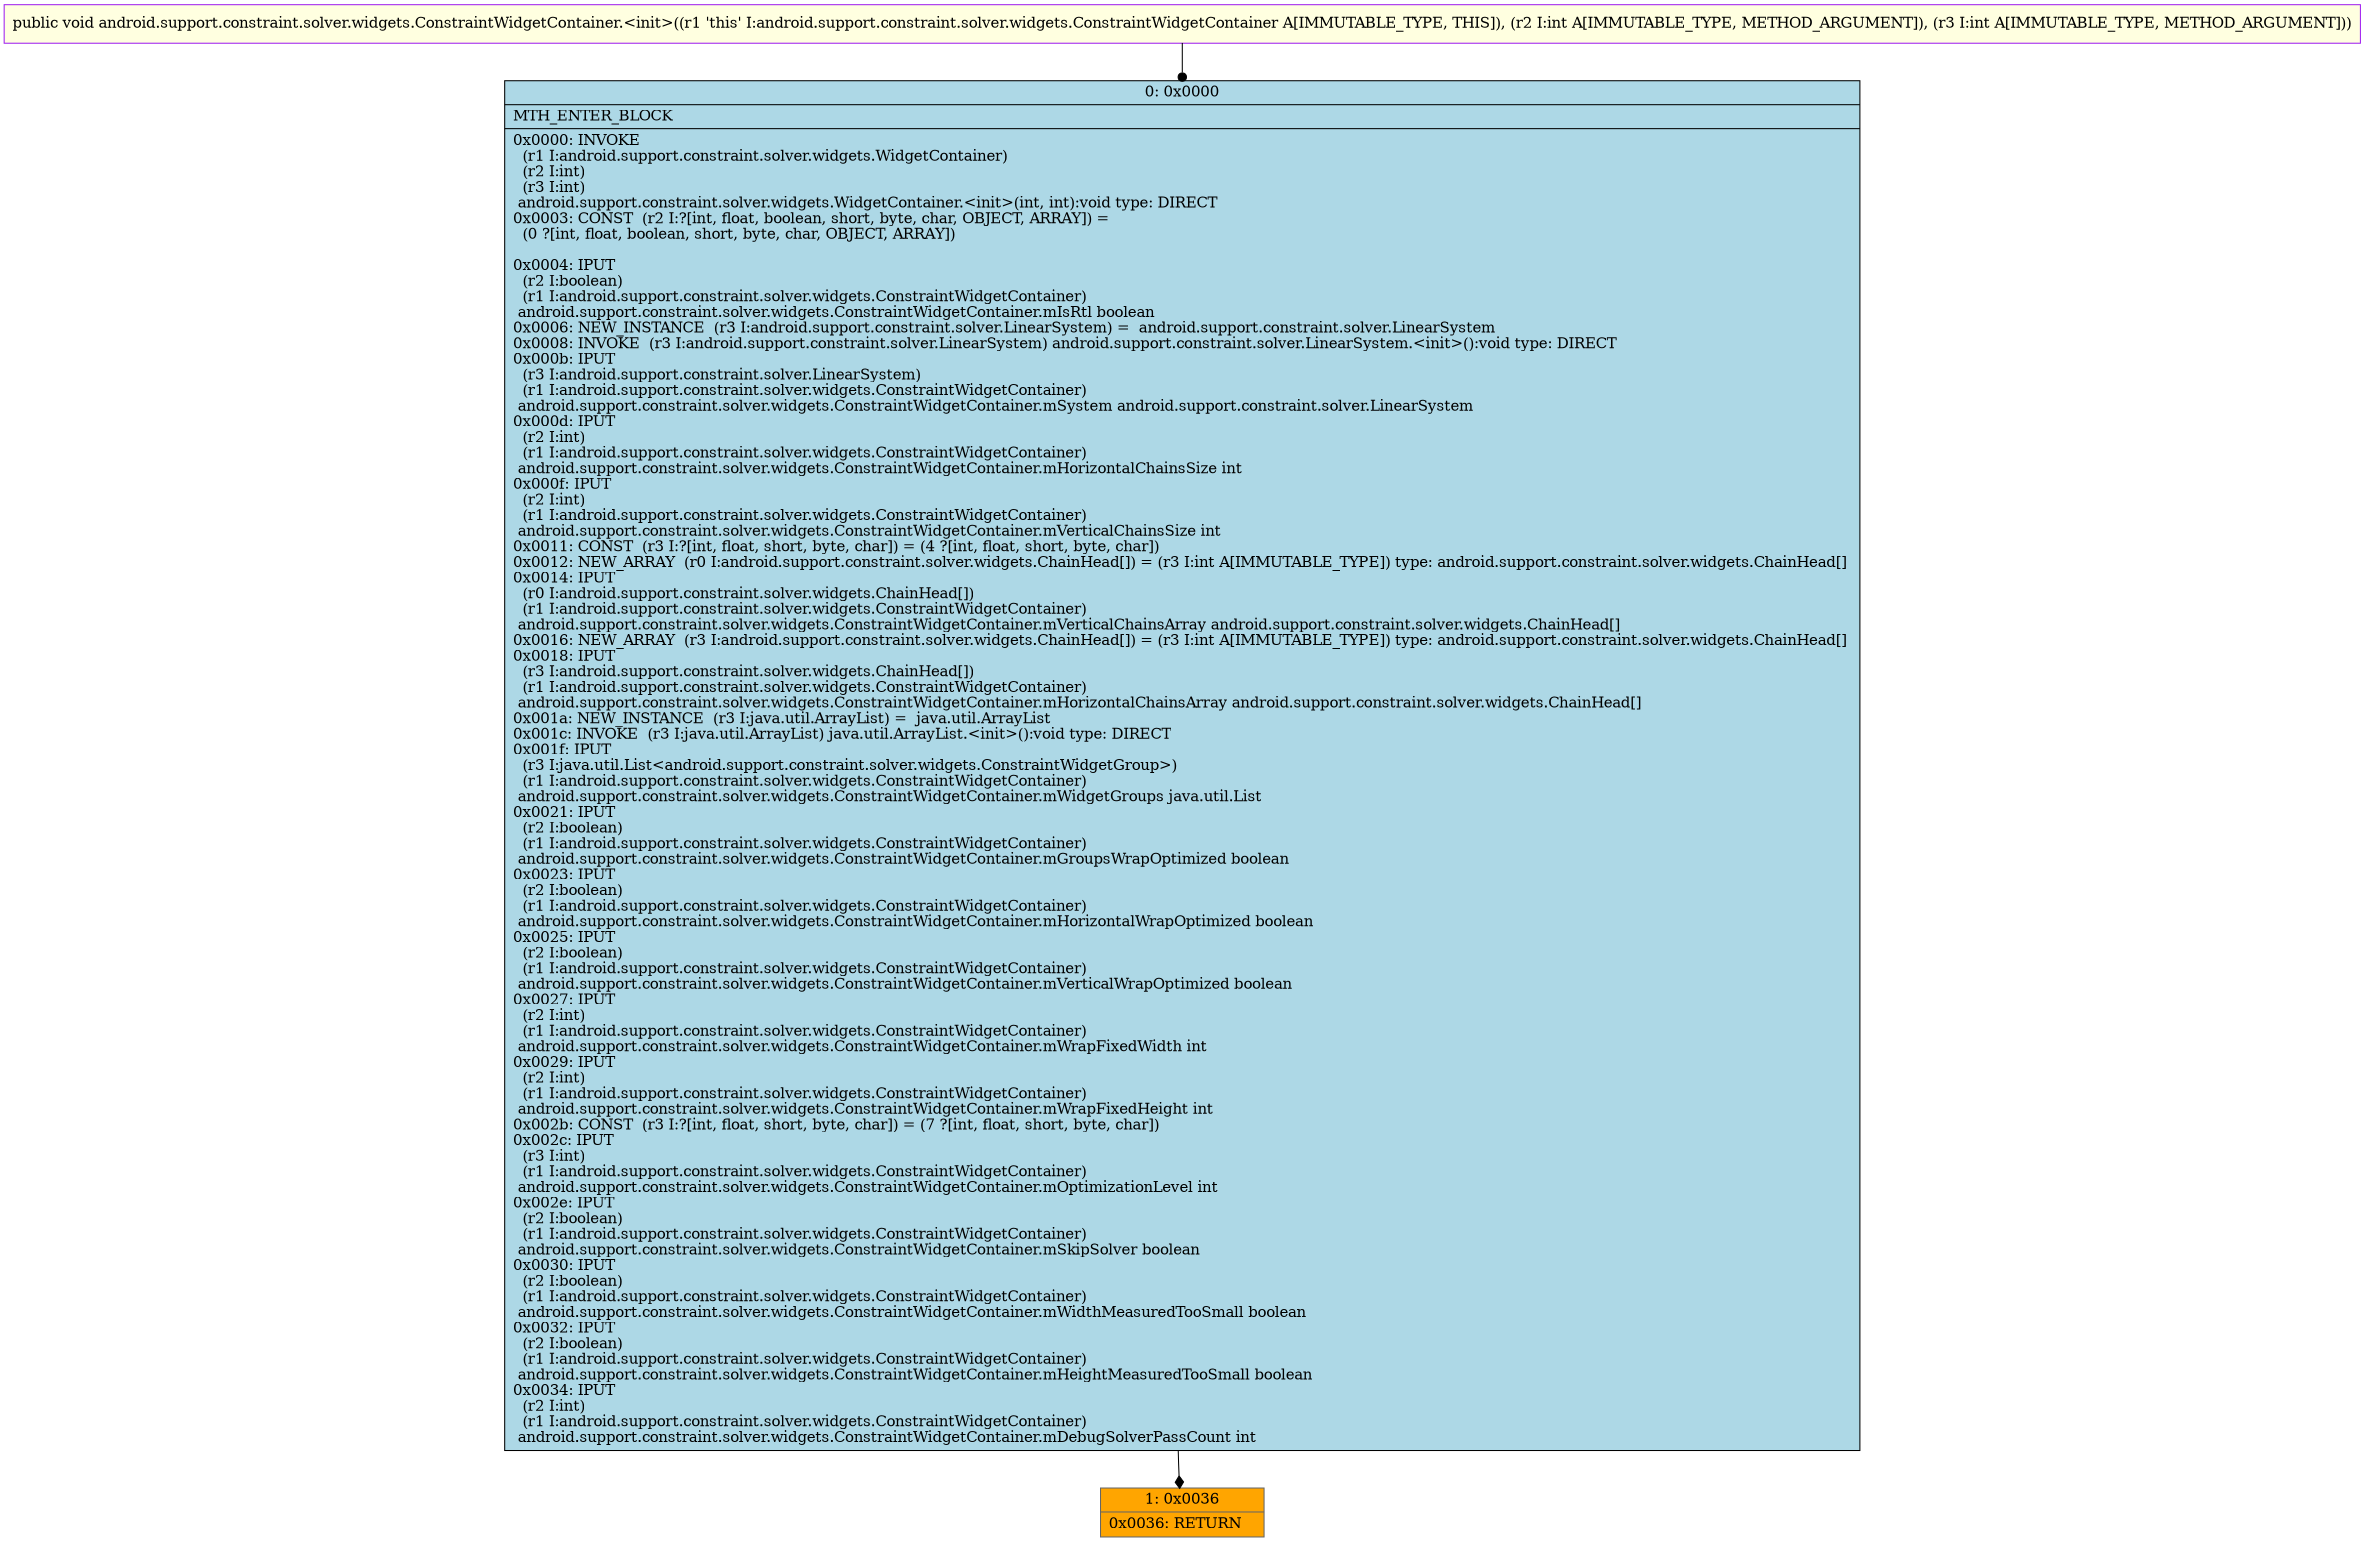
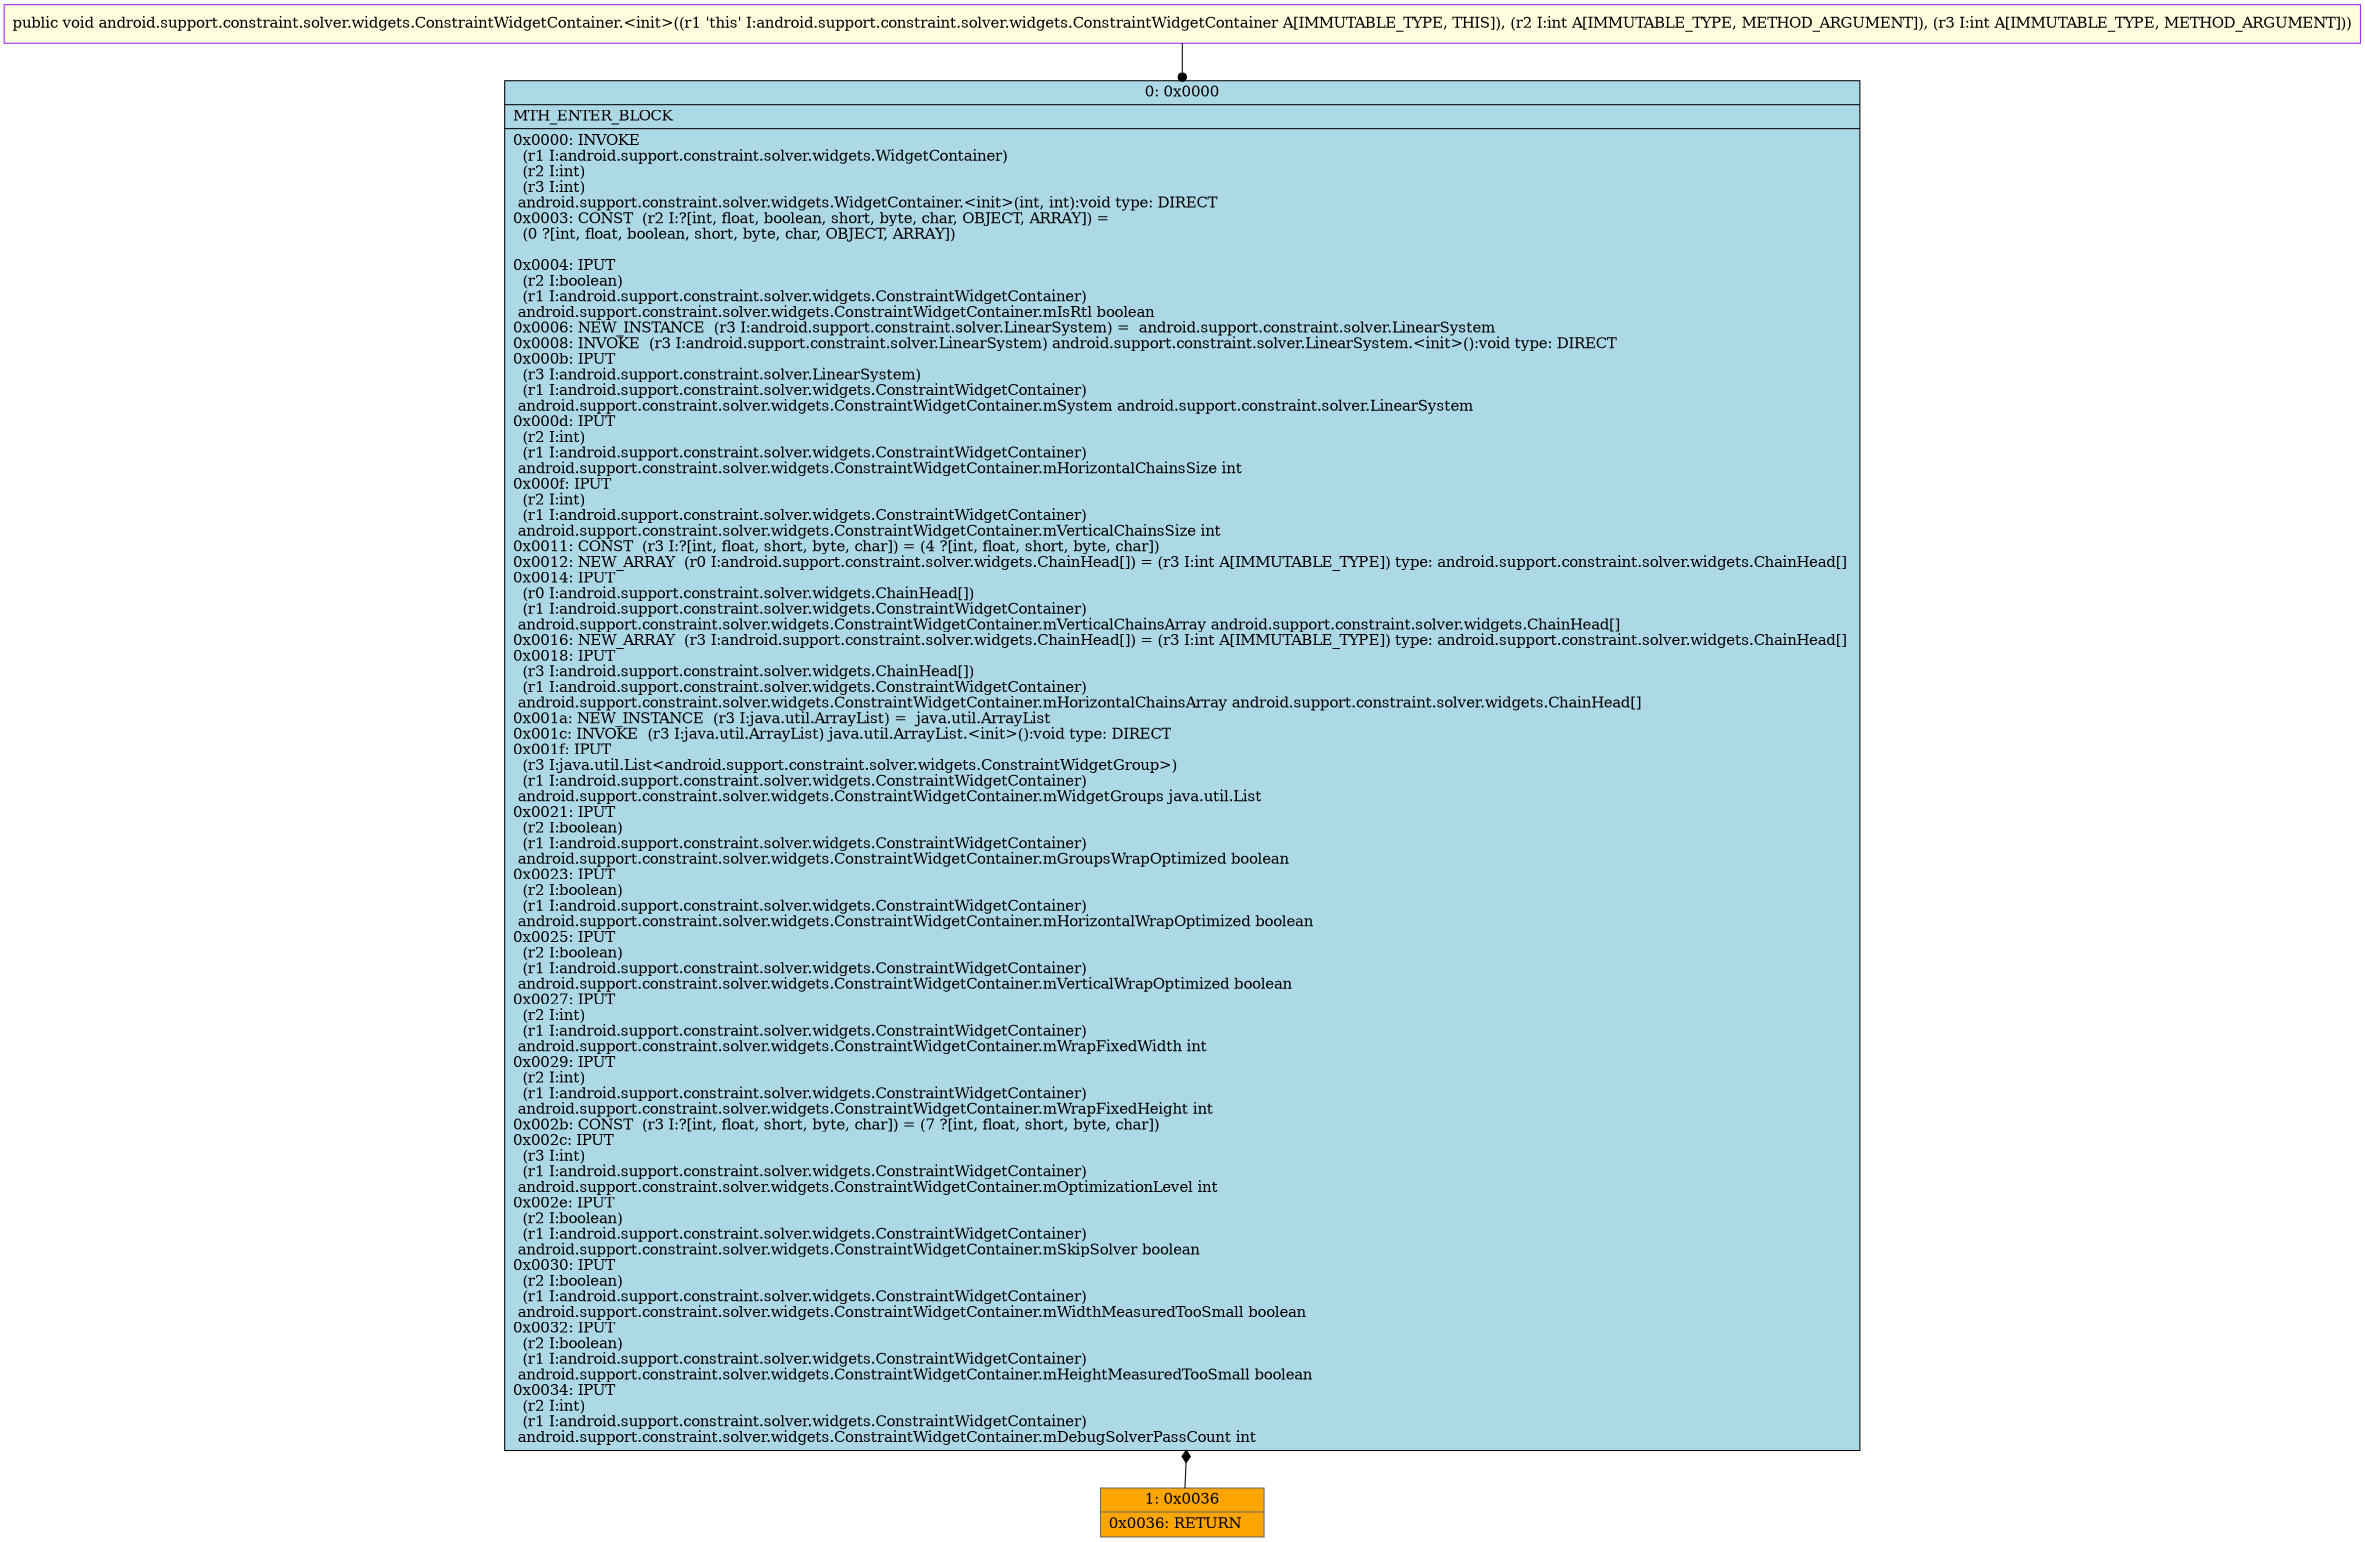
edge "0: 0x0000" -> "1: 0x0036": reversed
